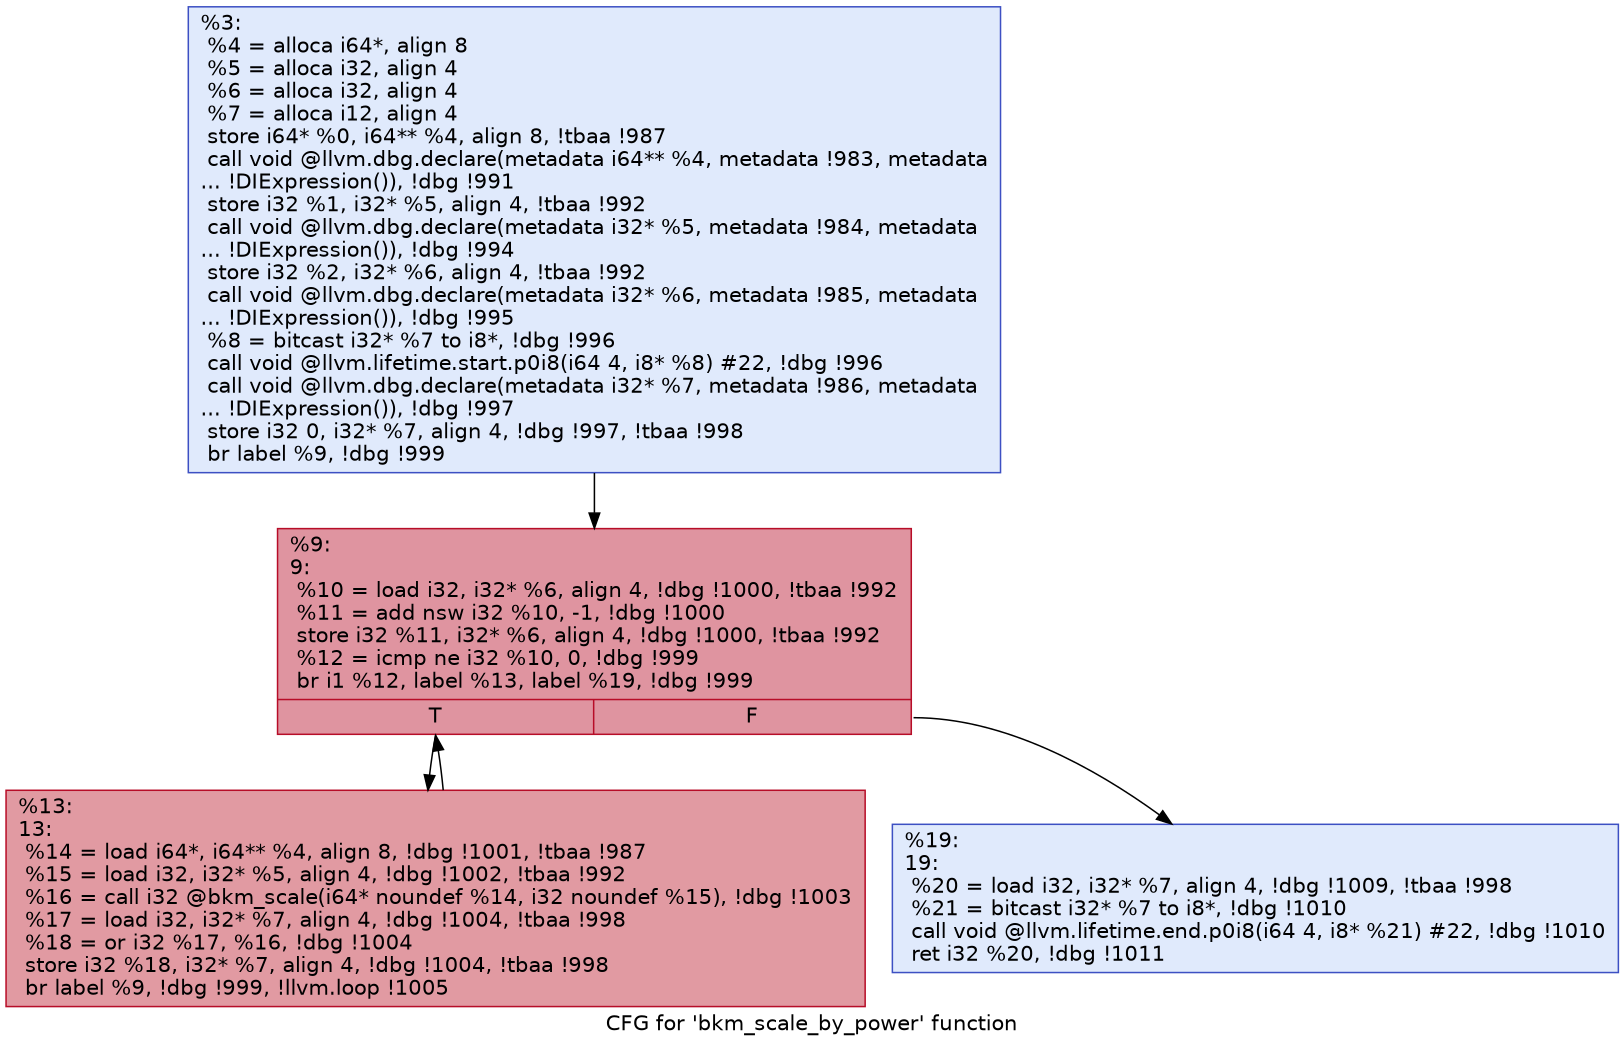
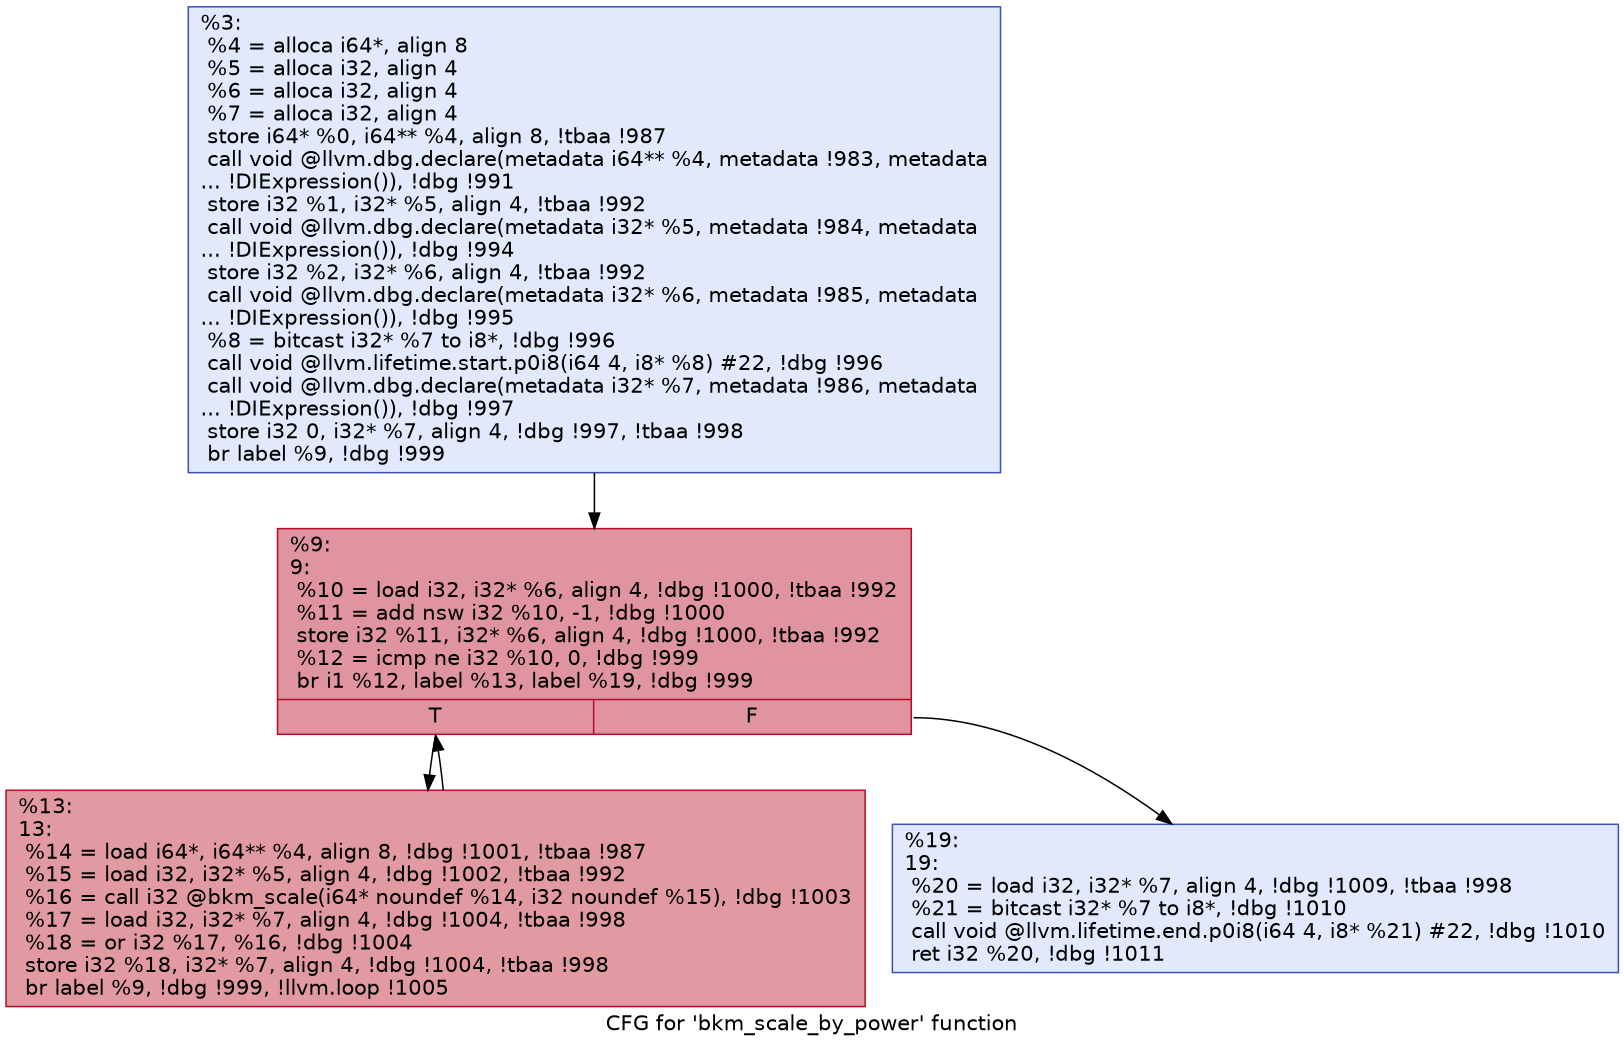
node "%3:": text "%7 = alloca i12, align 4" -> "%7 = alloca i32, align 4"
